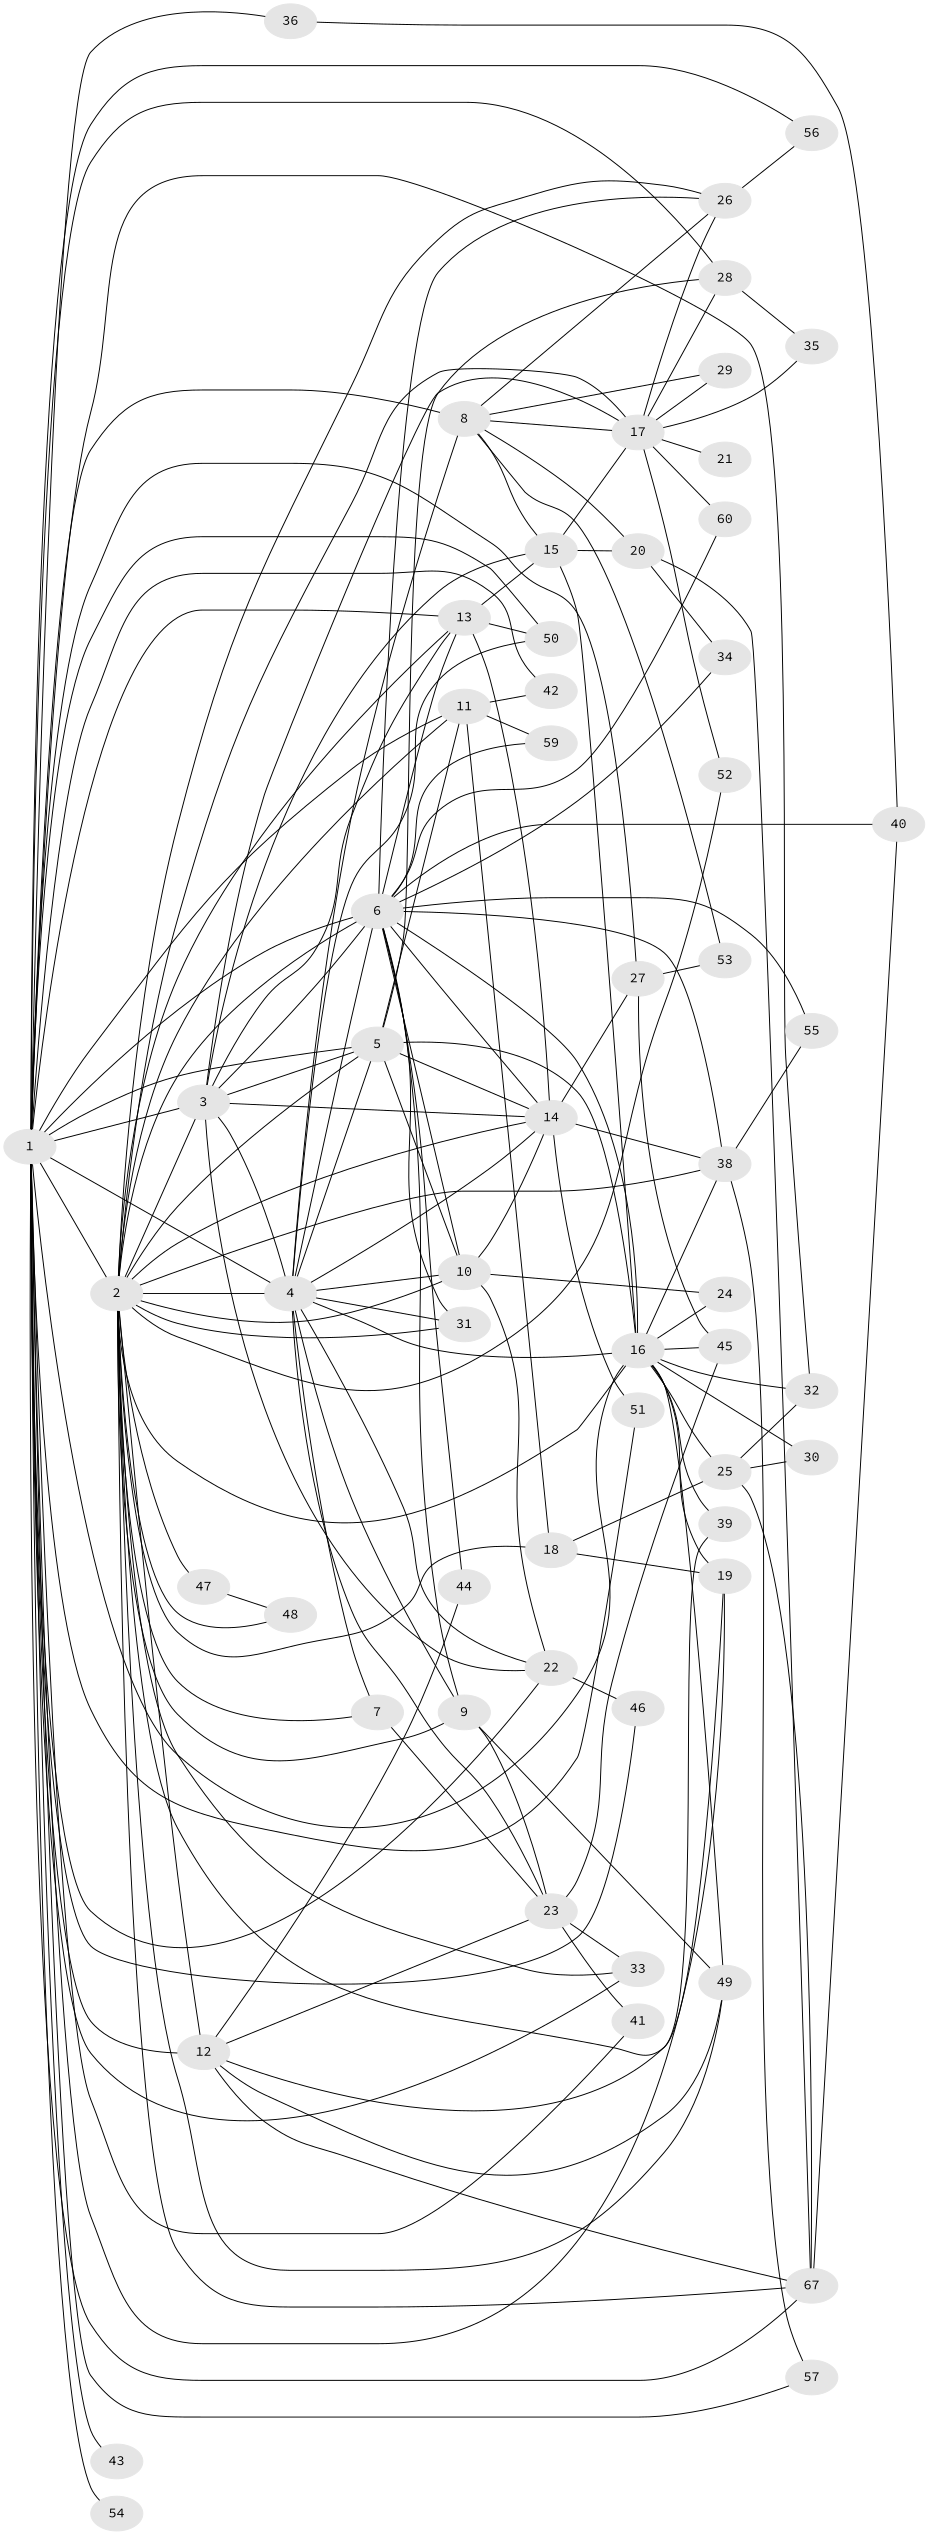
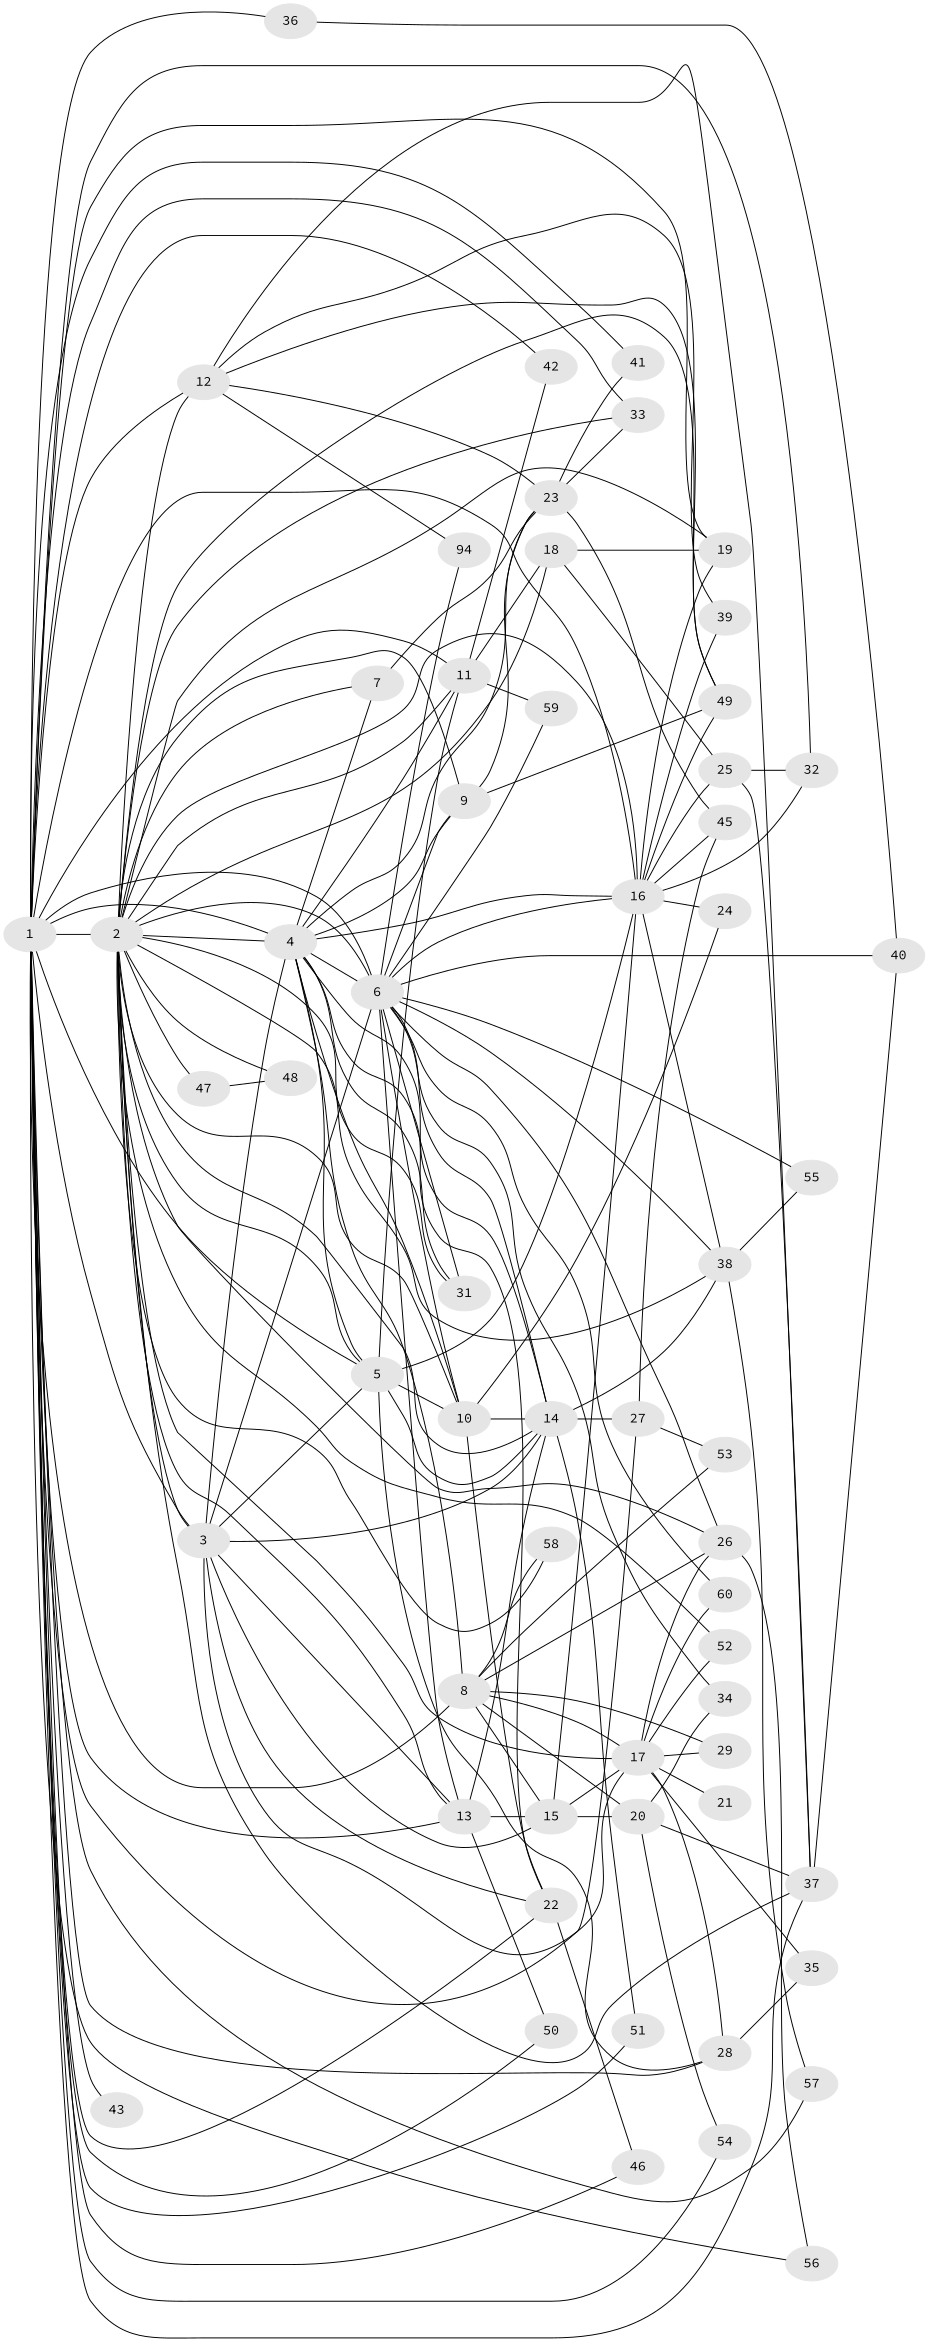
edge "50" -- "4": now "11" -- "4"
node "30": removed
node "58": added
node "44": label "44" -> "94"
edge "20" -- "54": added
node "67": label "67" -> "37"
